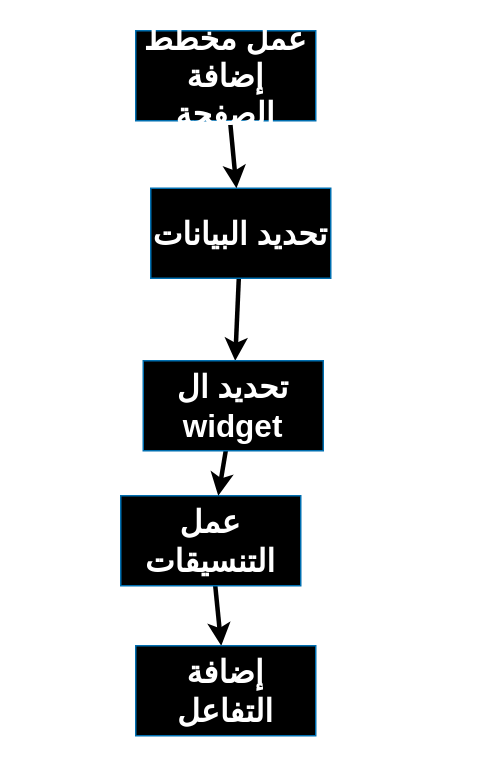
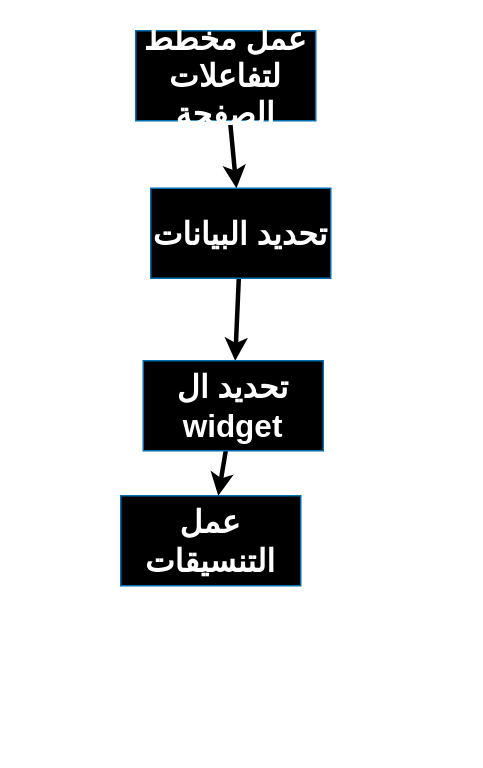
node "عمل مخطط إضافة الصفحة": label "عمل مخطط إضافة الصفحة" -> "عمل مخطط لتفاعلات الصفحة"
edge "عمل التنسيقات" -> "إضافة التفاعل": removed
node "إضافة التفاعل": removed
